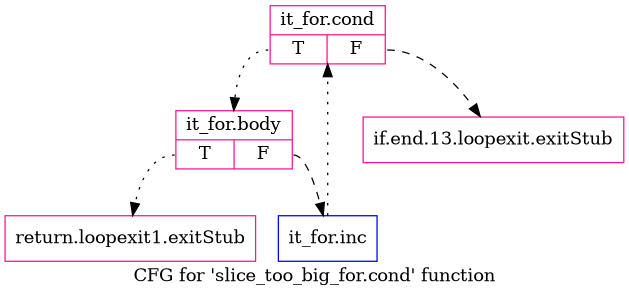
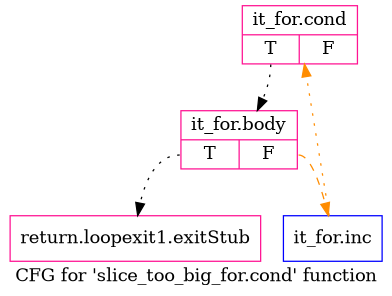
node "if.end.13.loopexit.exitStub": removed
edge "it_for.inc" -> "it_for.cond": color black -> darkorange
edge "it_for.body" -> "it_for.inc": color black -> darkorange
